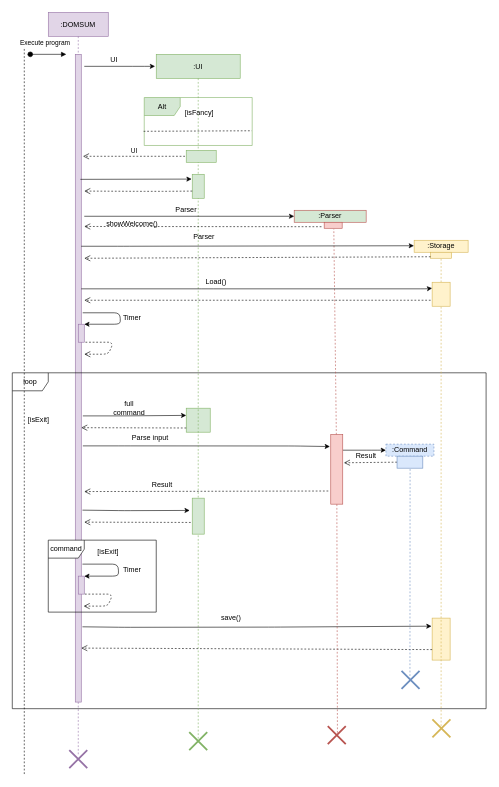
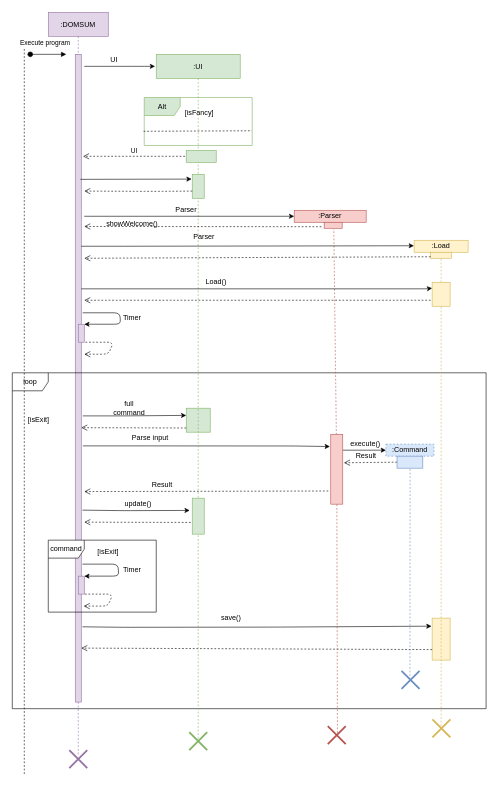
node ":Parser": fillcolor #d5e8d4 -> #f8cecc
node ":Storage": label ":Storage" -> ":Load"
node "execute()": added
node "update()": added
